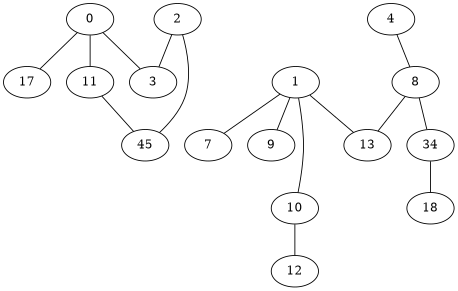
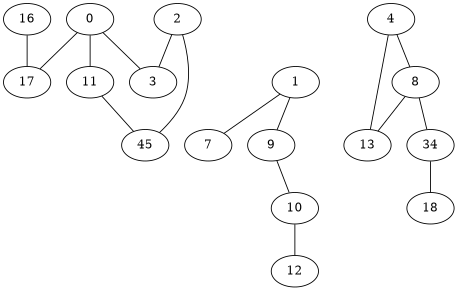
node "16": added
edge "1" -- "13": now "4" -- "13"
edge "1" -- "10": now "9" -- "10"
